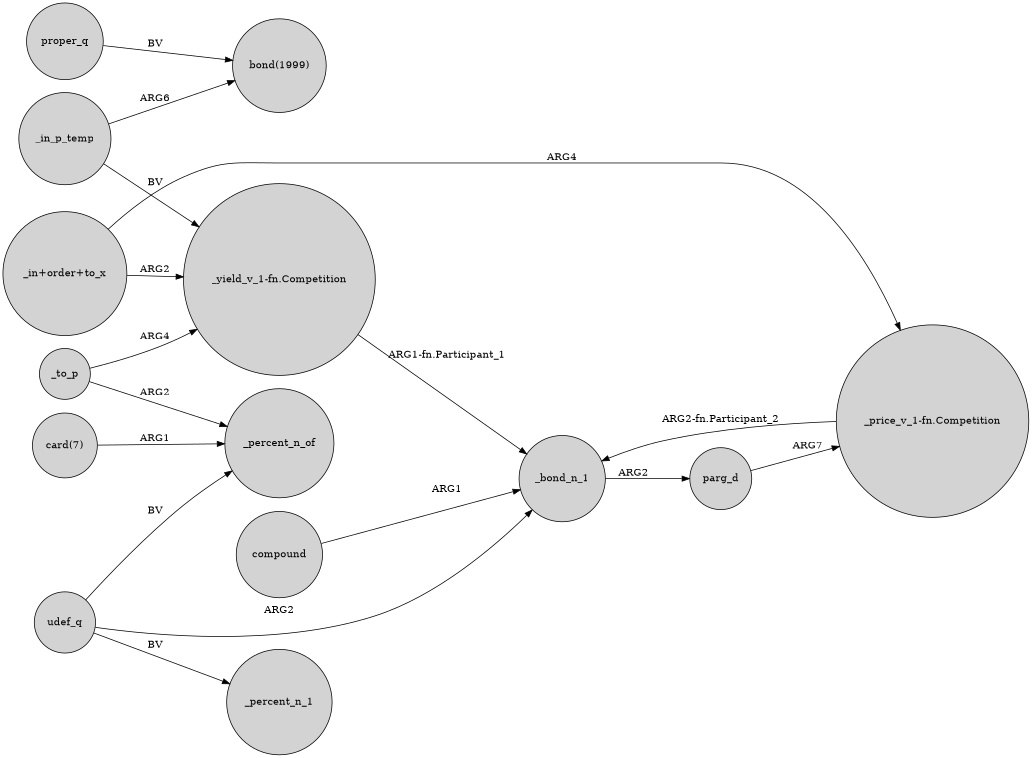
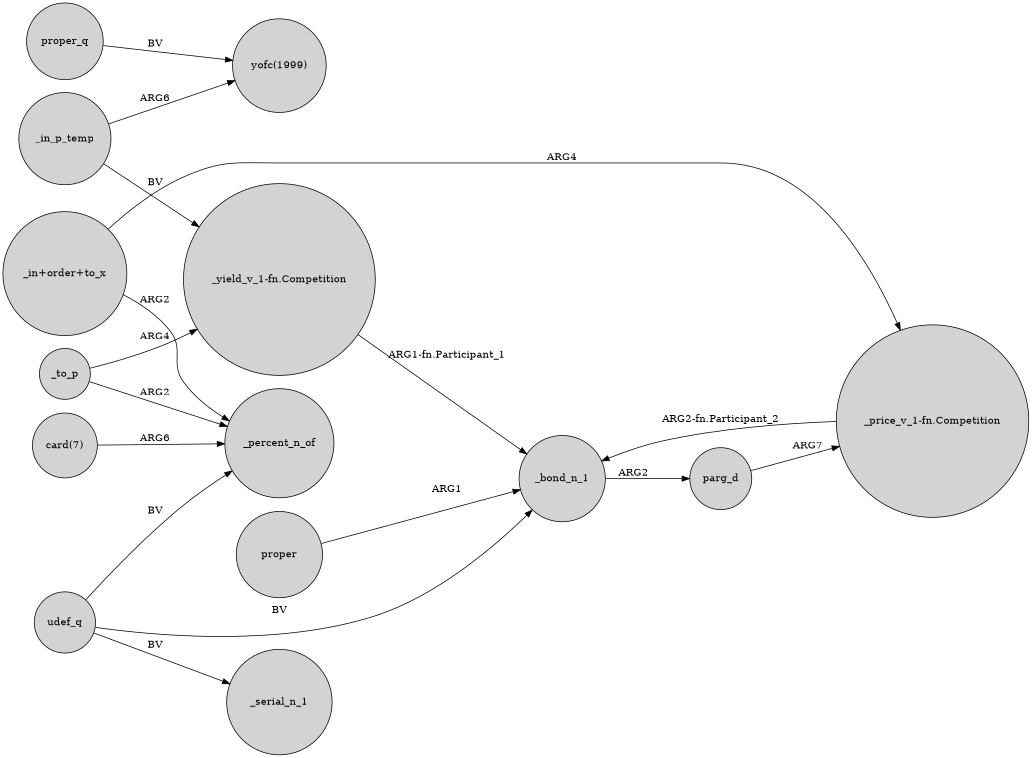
node "bond(1999)": label "bond(1999)" -> "yofc(1999)"
edge "_in+order+to_x" -> "_yield_v_1-fn.Competition": now "_in+order+to_x" -> "_percent_n_of"
edge "card(7)" -> "_percent_n_of": label "ARG1" -> "ARG6"
node "compound": label "compound" -> "proper"
edge "udef_q" -> "_bond_n_1": label "ARG2" -> "BV"
node "_percent_n_1": label "_percent_n_1" -> "_serial_n_1"
